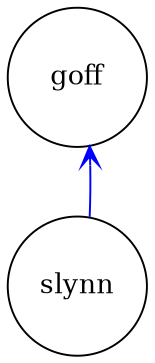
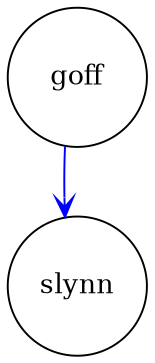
edge "slynn" -> "goff": reversed
